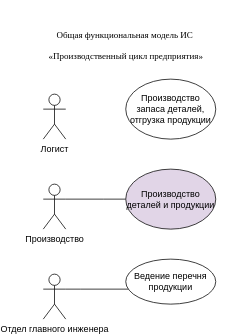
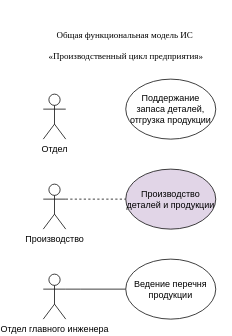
node "Производство запаса деталей, отгрузка продукции": label "Производство запаса деталей, отгрузка продукции" -> "Поддержание запаса деталей, отгрузка продукции"
node "Логист": label "Логист" -> "Отдел"
edge "Производство деталей и продукции" -- "Производство": style solid -> dashed
node "Ведение перечня продукции": size 90x45 -> 90x60
